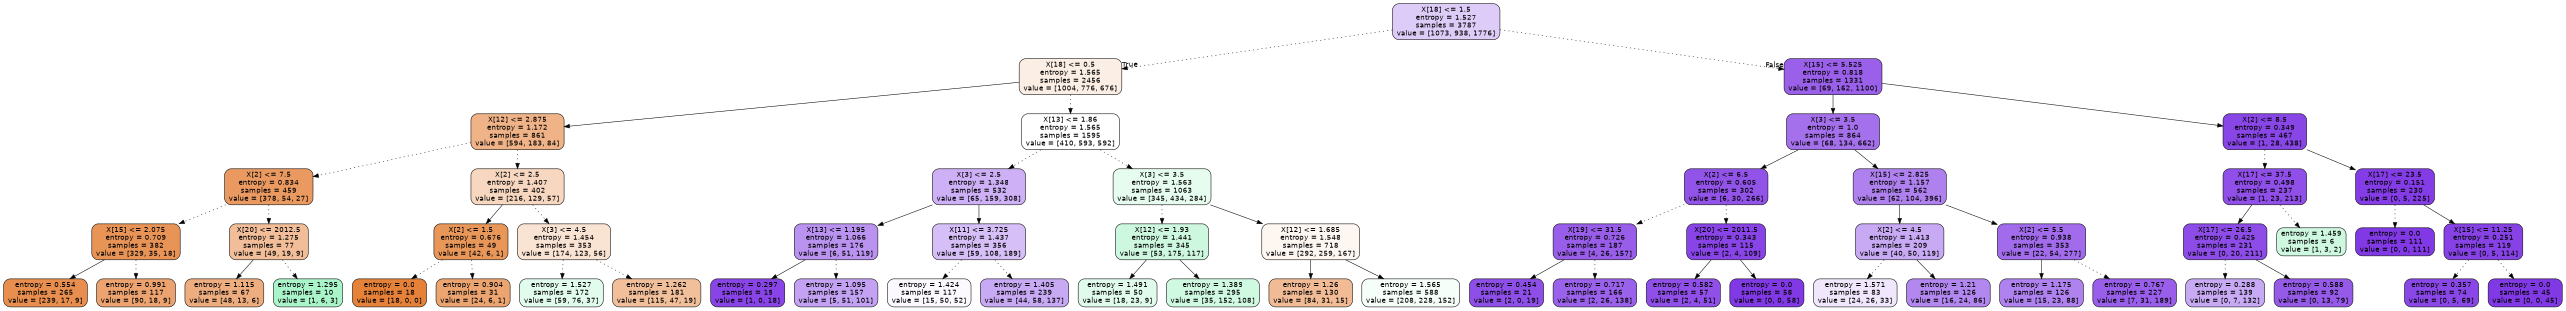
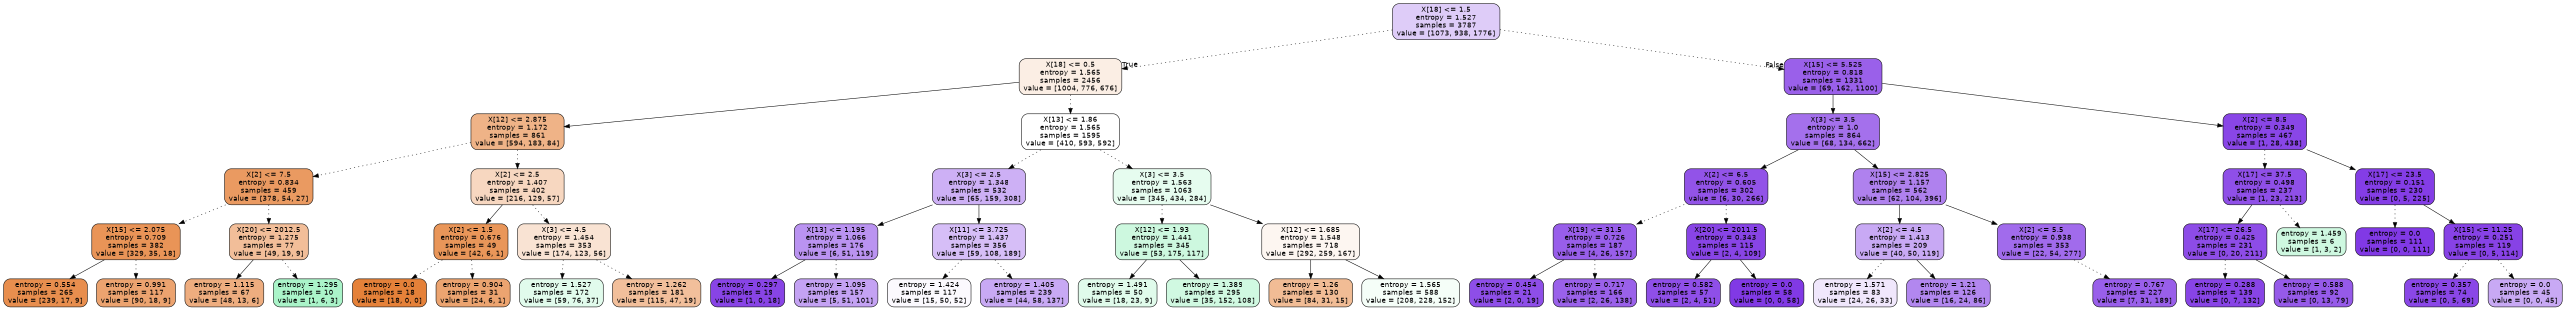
node "entropy = 1.175 samples = 126 value = [15, 23, 88]": removed
node "entropy = 0.288 samples = 139 value = [0, 7, 132]": fillcolor #c8a9f4 -> #8844e6
node "entropy = 0.0 samples = 45 value = [0, 0, 45]": fillcolor #8139e5 -> #c8a9f4
